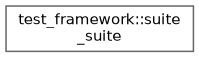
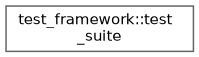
node "test_framework::suite _suite": label "test_framework::suite _suite" -> "test_framework::test _suite"
